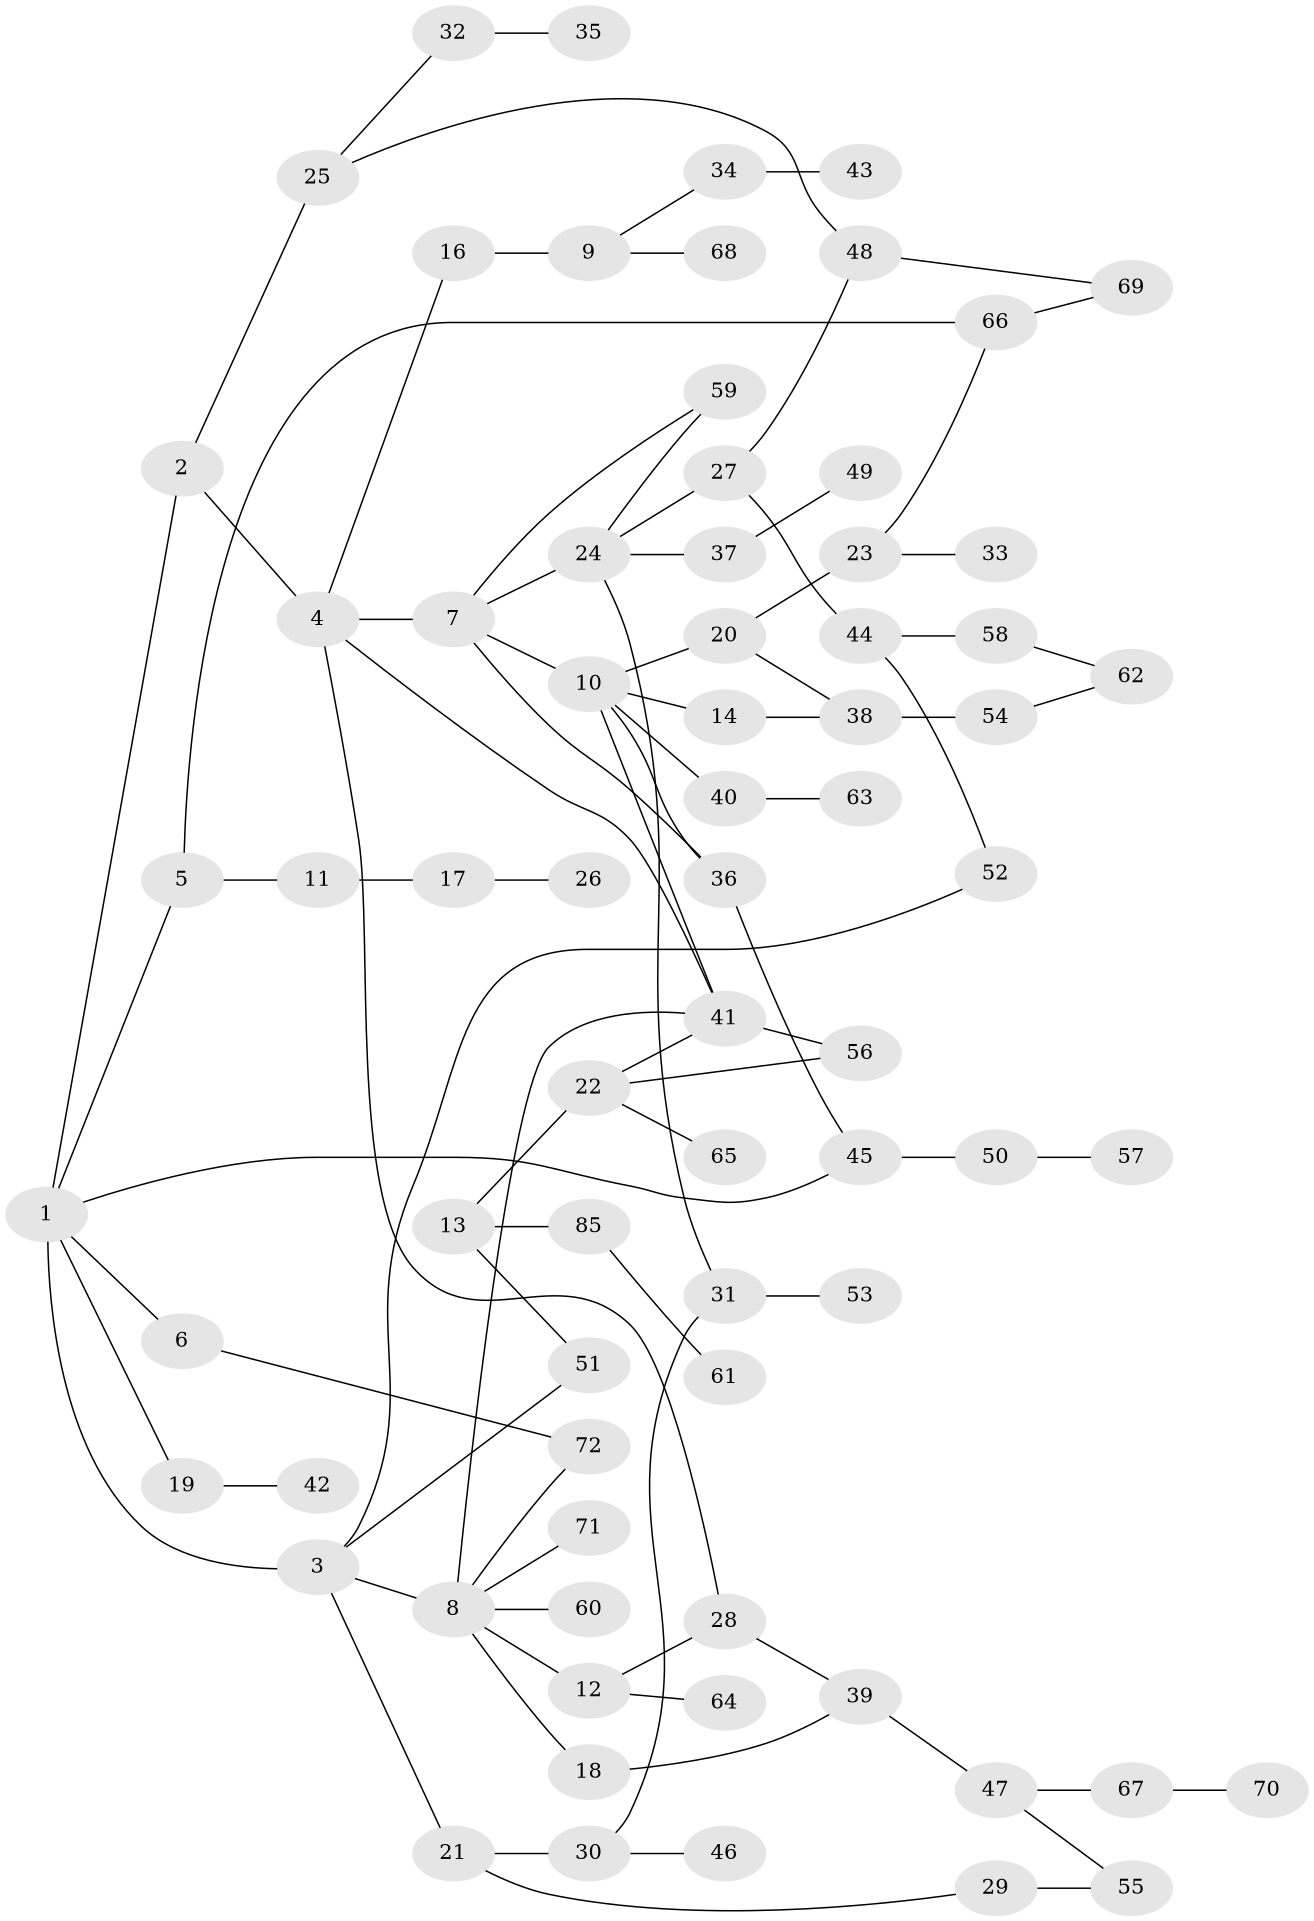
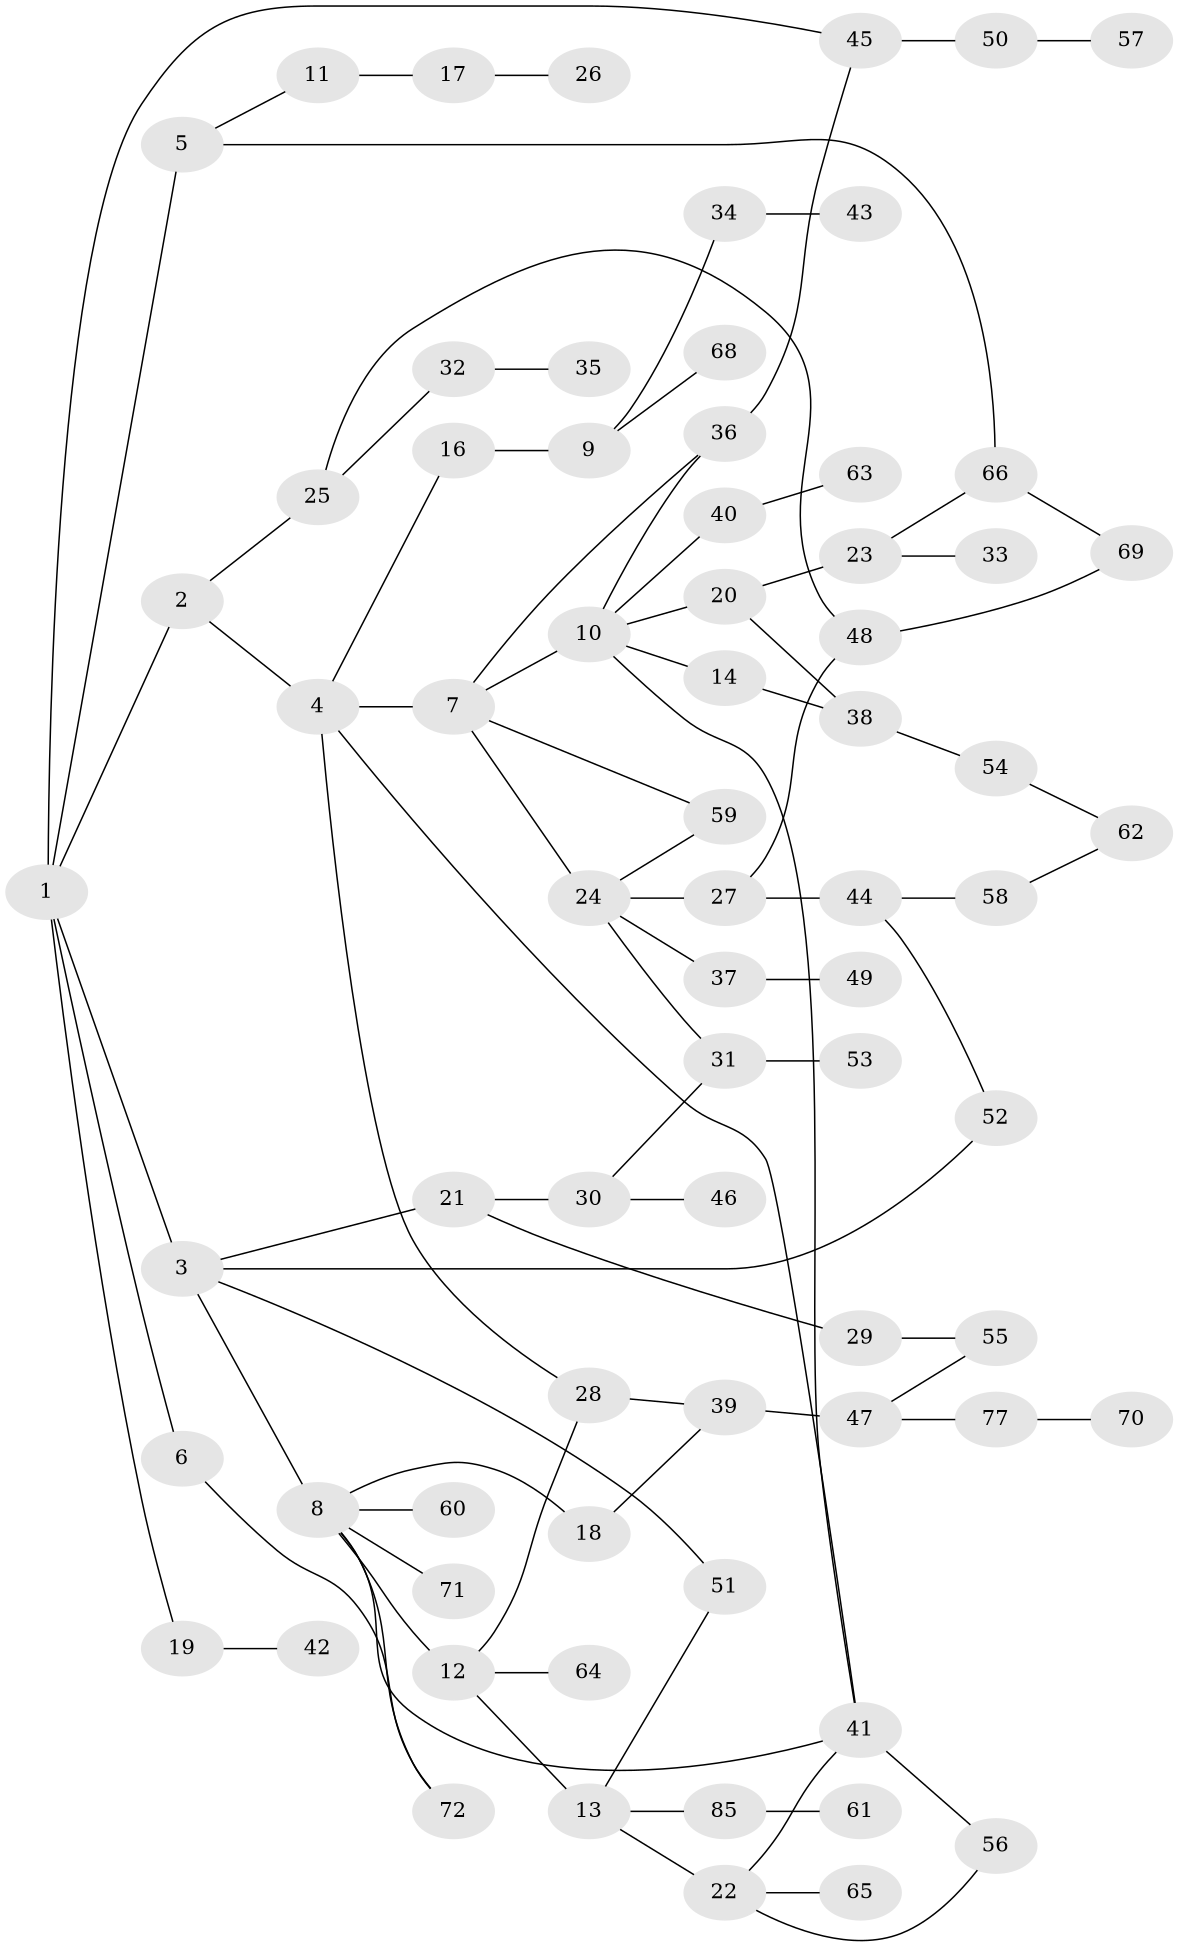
edge "12" -- "13": added
node "67": label "67" -> "77"
